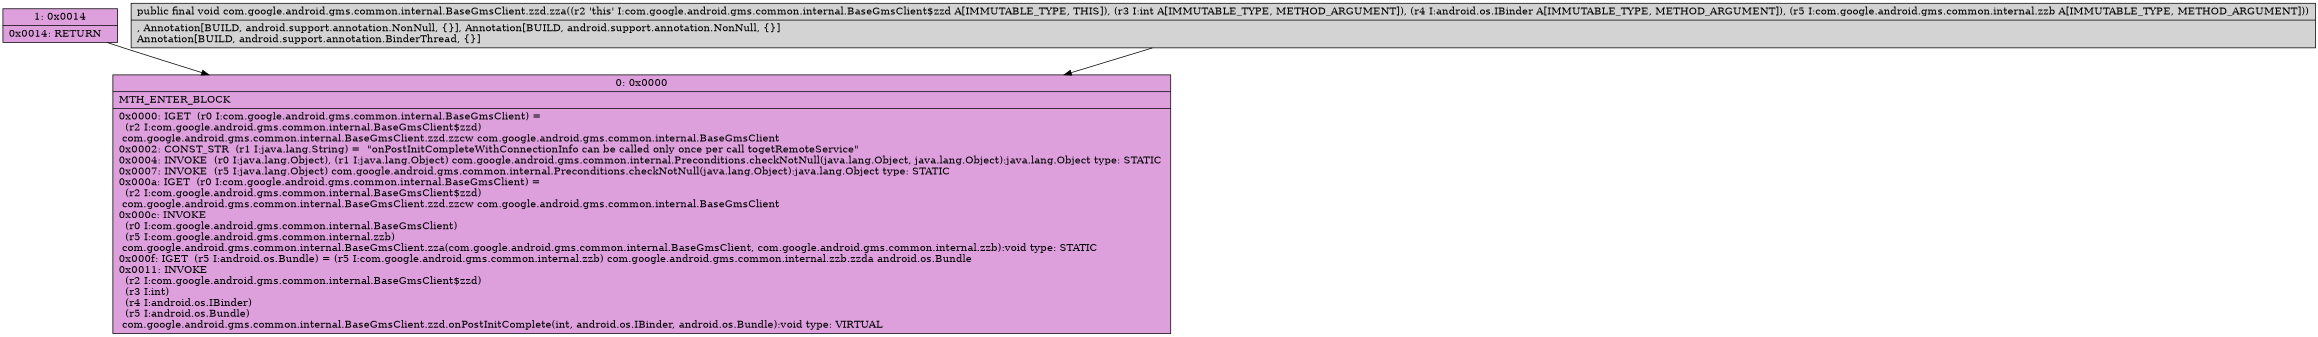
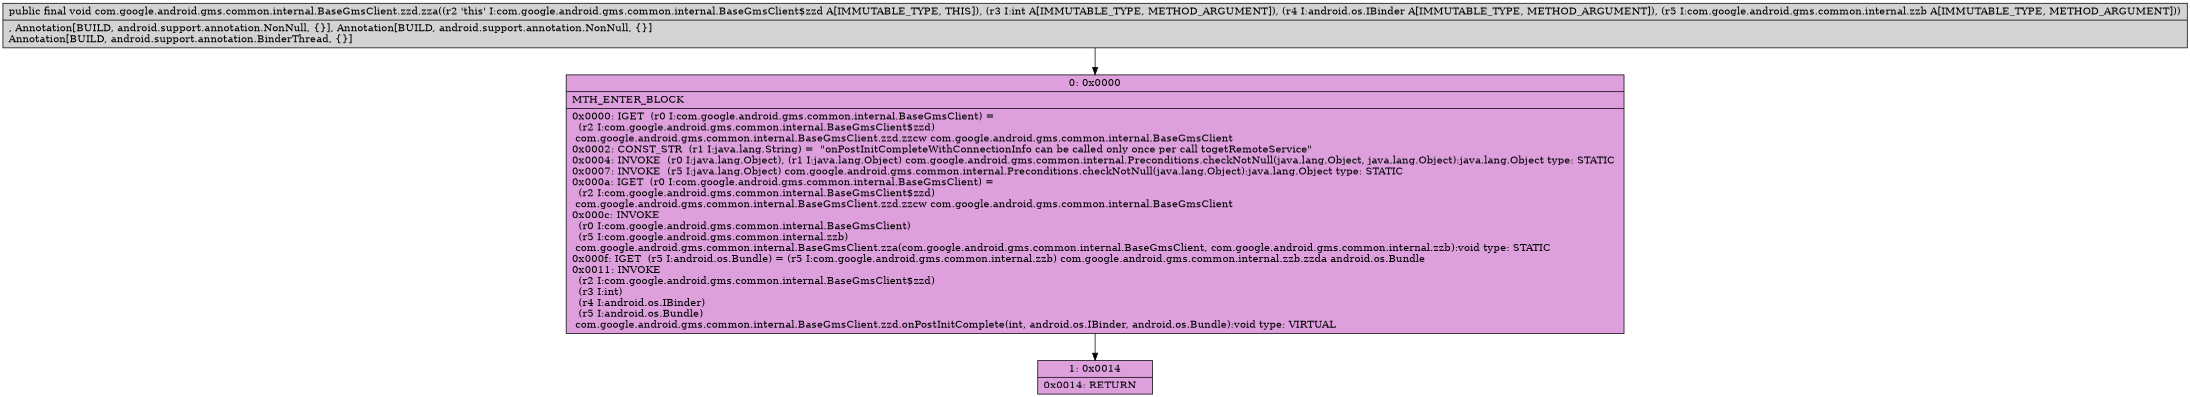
edge "1: 0x0014" -> "0: 0x0000": reversed
